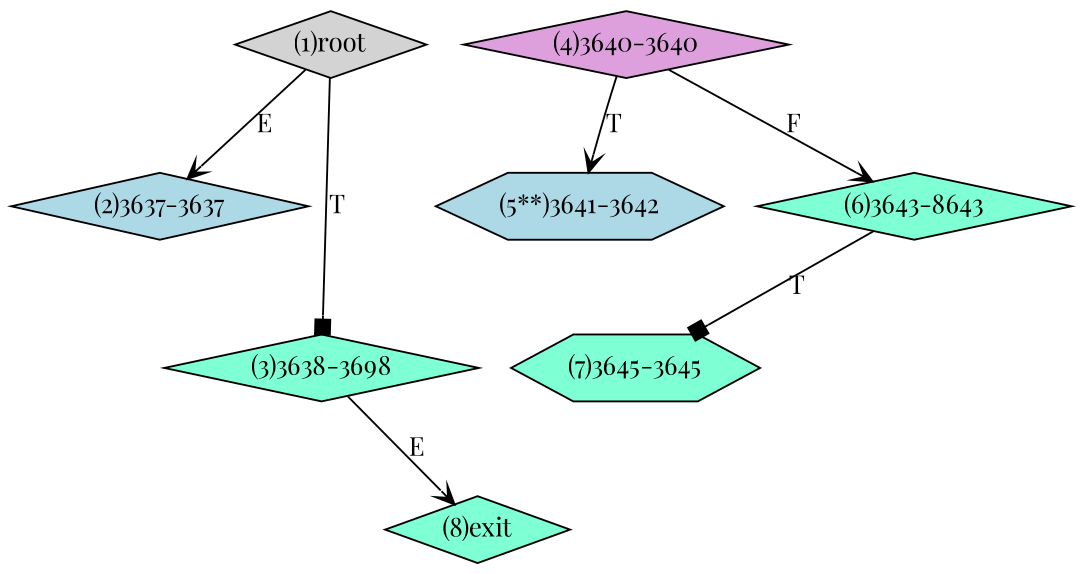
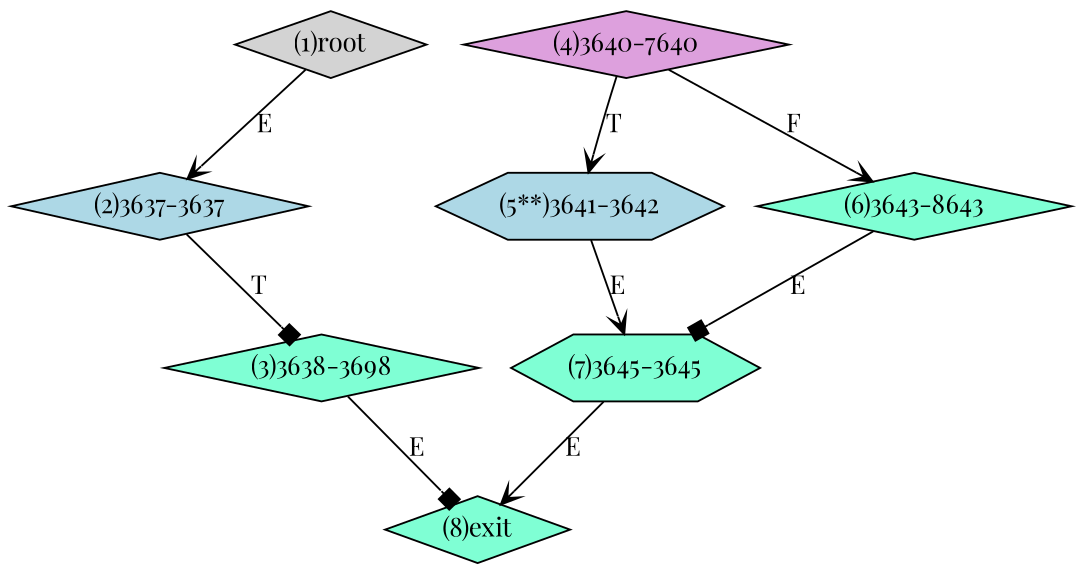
node "(4)3640-3640": label "(4)3640-3640" -> "(4)3640-7640"
edge "(1)root" -> "(3)3638-3698": now "(2)3637-3637" -> "(3)3638-3698"
edge "(5**)3641-3642" -> "(7)3645-3645": added, label "E"
edge "(6)3643-8643" -> "(7)3645-3645": label "T" -> "E"
edge "(3)3638-3698" -> "(8)exit": arrowhead vee -> box
edge "(7)3645-3645" -> "(8)exit": added, label "E"
